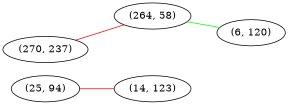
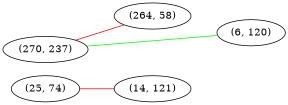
edge "(264, 58)" -- "(6, 120)": now "(270, 237)" -- "(6, 120)"
node "(25, 94)": label "(25, 94)" -> "(25, 74)"
node "(14, 123)": label "(14, 123)" -> "(14, 121)"
